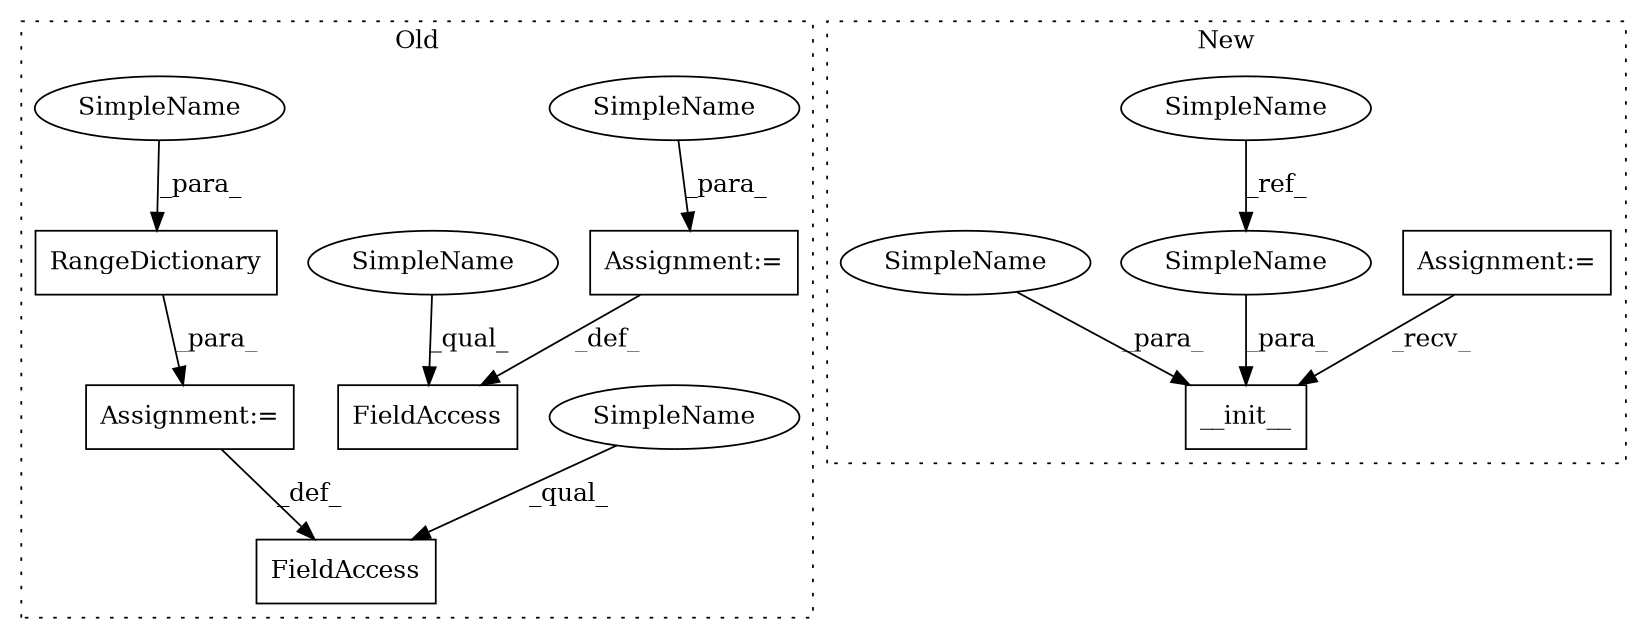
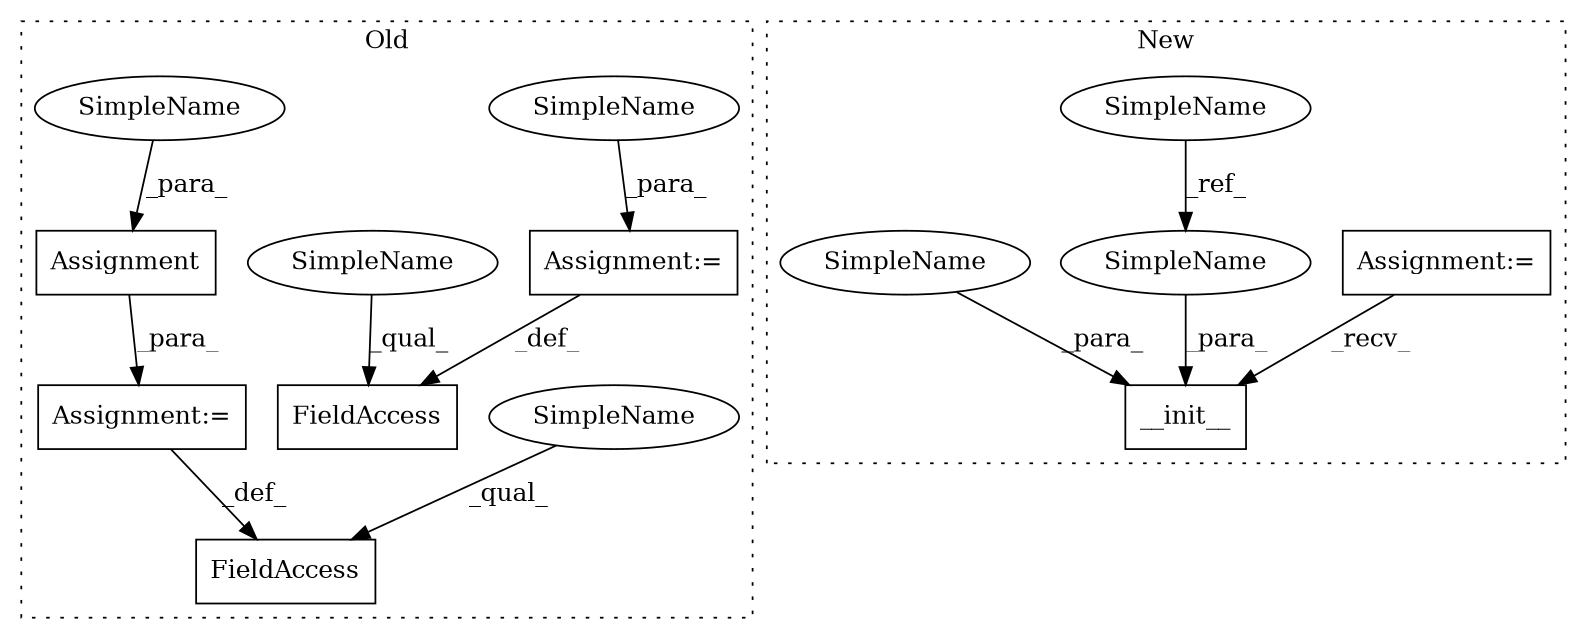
node "RangeDictionary": label "RangeDictionary" -> "Assignment"
